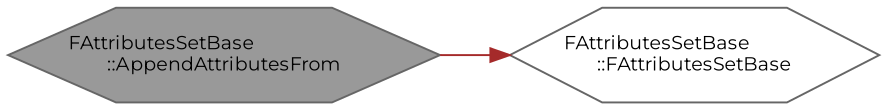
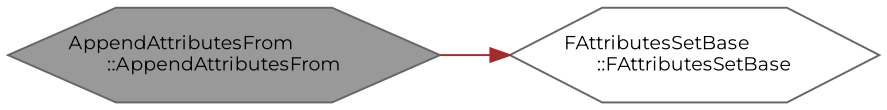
node "FAttributesSetBase ::AppendAttributesFrom": label "FAttributesSetBase ::AppendAttributesFrom" -> "AppendAttributesFrom ::AppendAttributesFrom"
